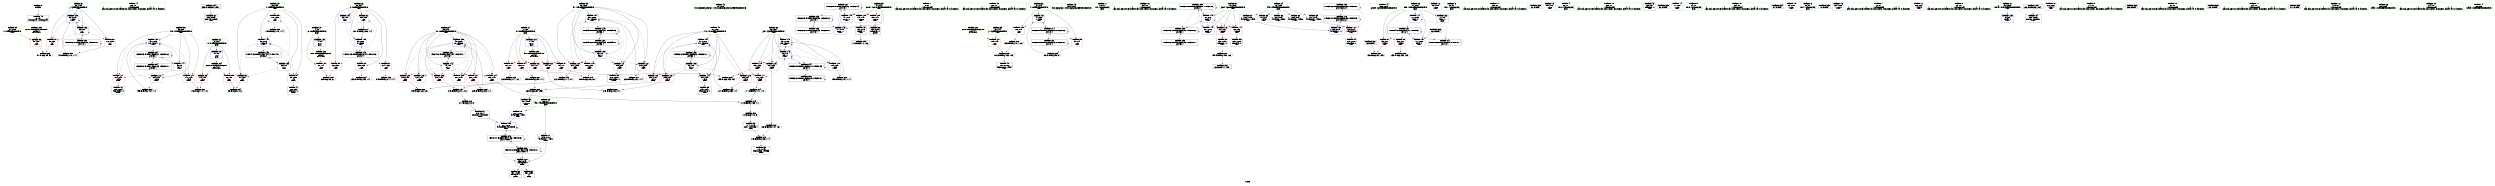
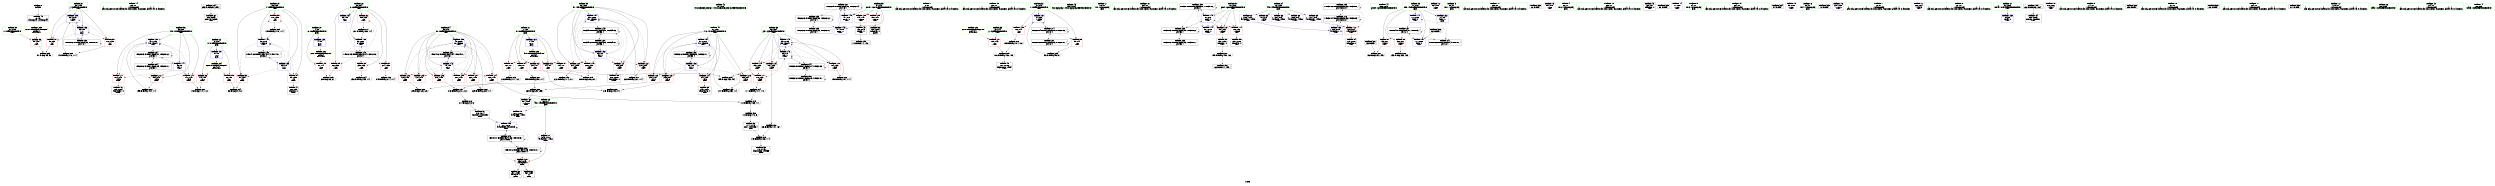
node "NodeID: 136": text "main" -> "conv"
